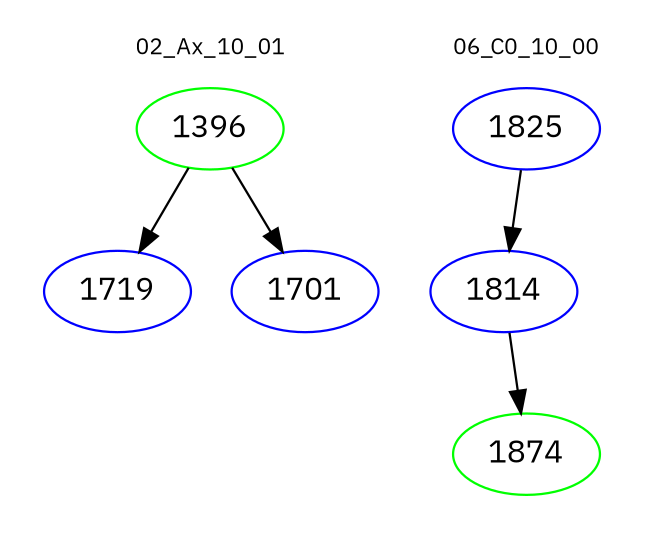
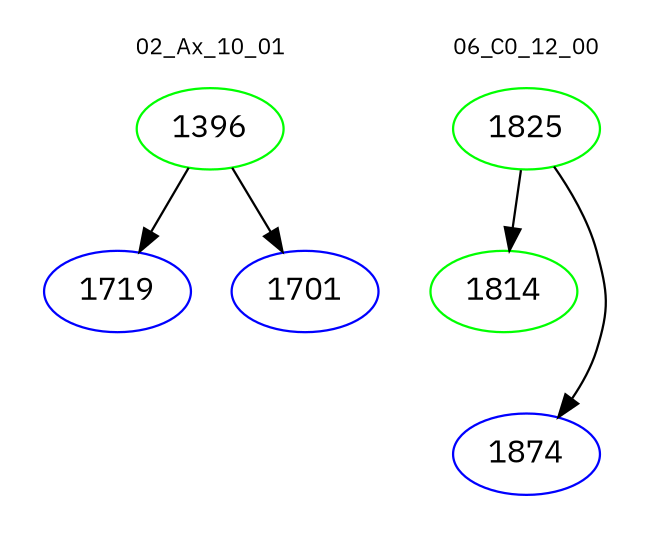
cluster "06_C0_10_00": label "06_C0_10_00" -> "06_C0_12_00"
node "1825": color blue -> green
node "1814": color blue -> green
edge "1814" -> "1874": now "1825" -> "1874"
node "1874": color green -> blue
